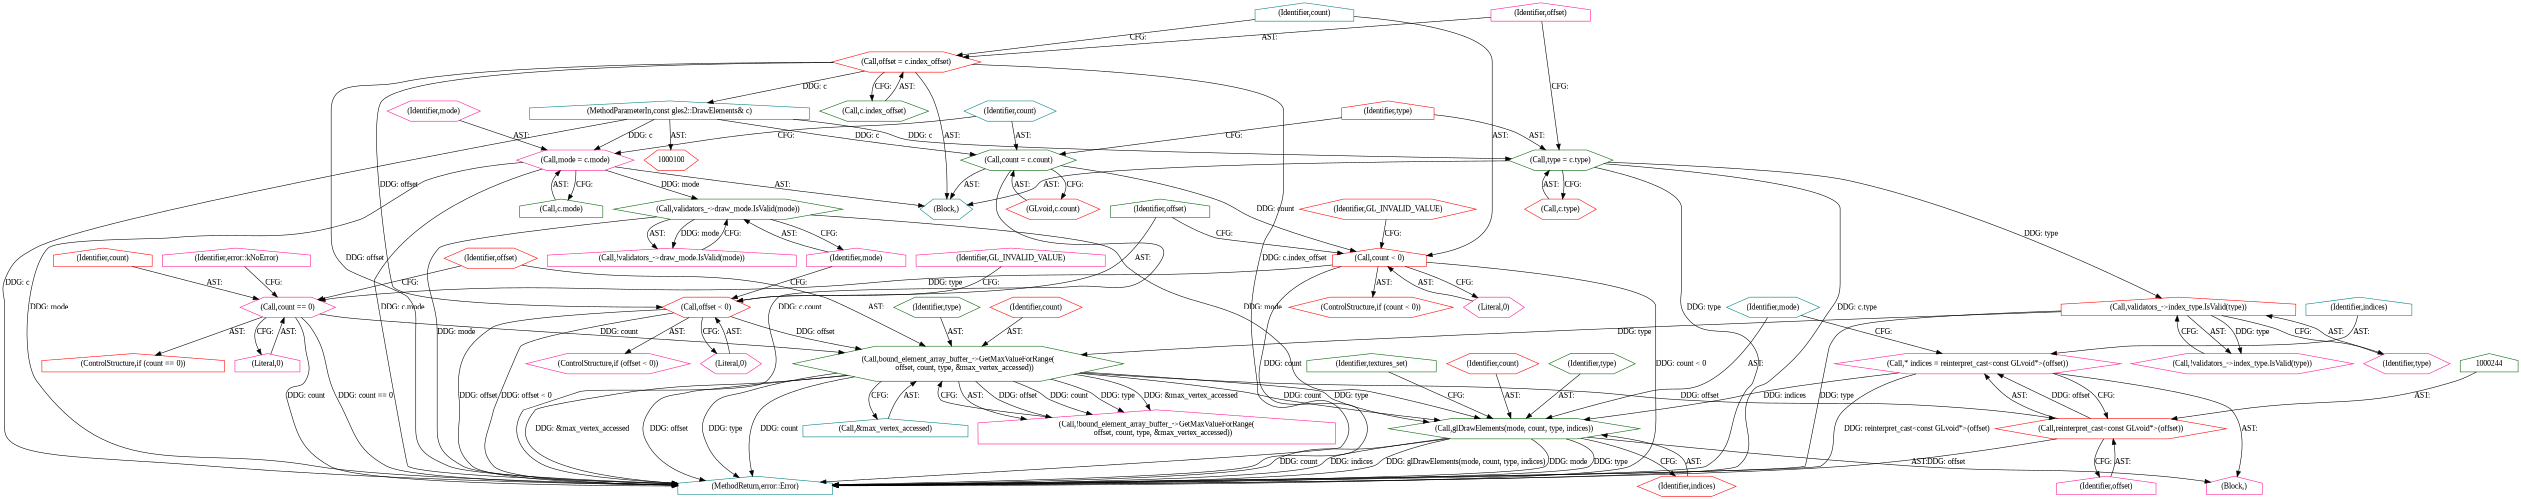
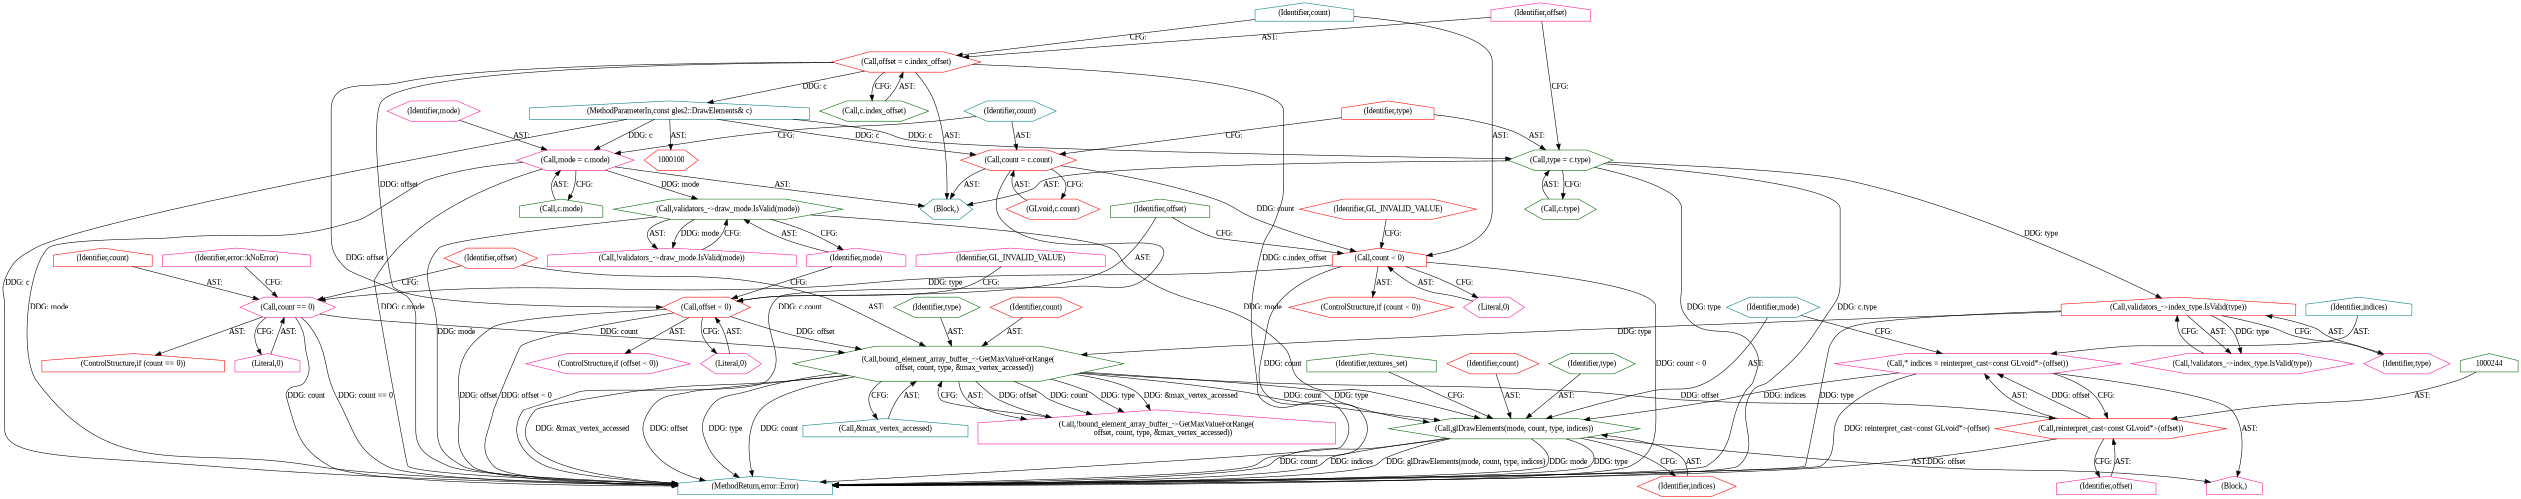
node "(Call,count = c.count)": color darkgreen -> red
node "(Call,c.type)": color red -> darkgreen
